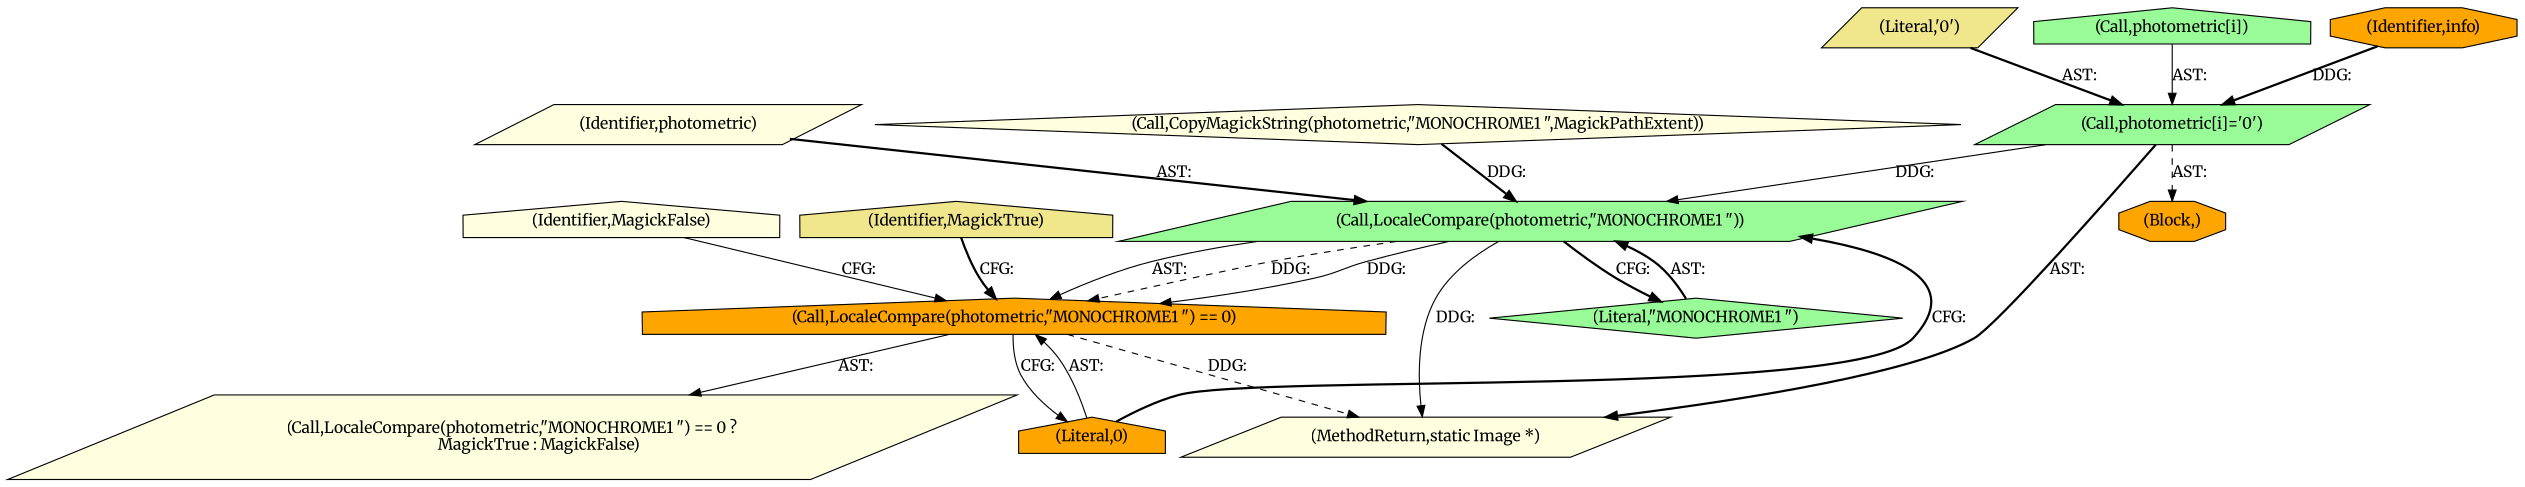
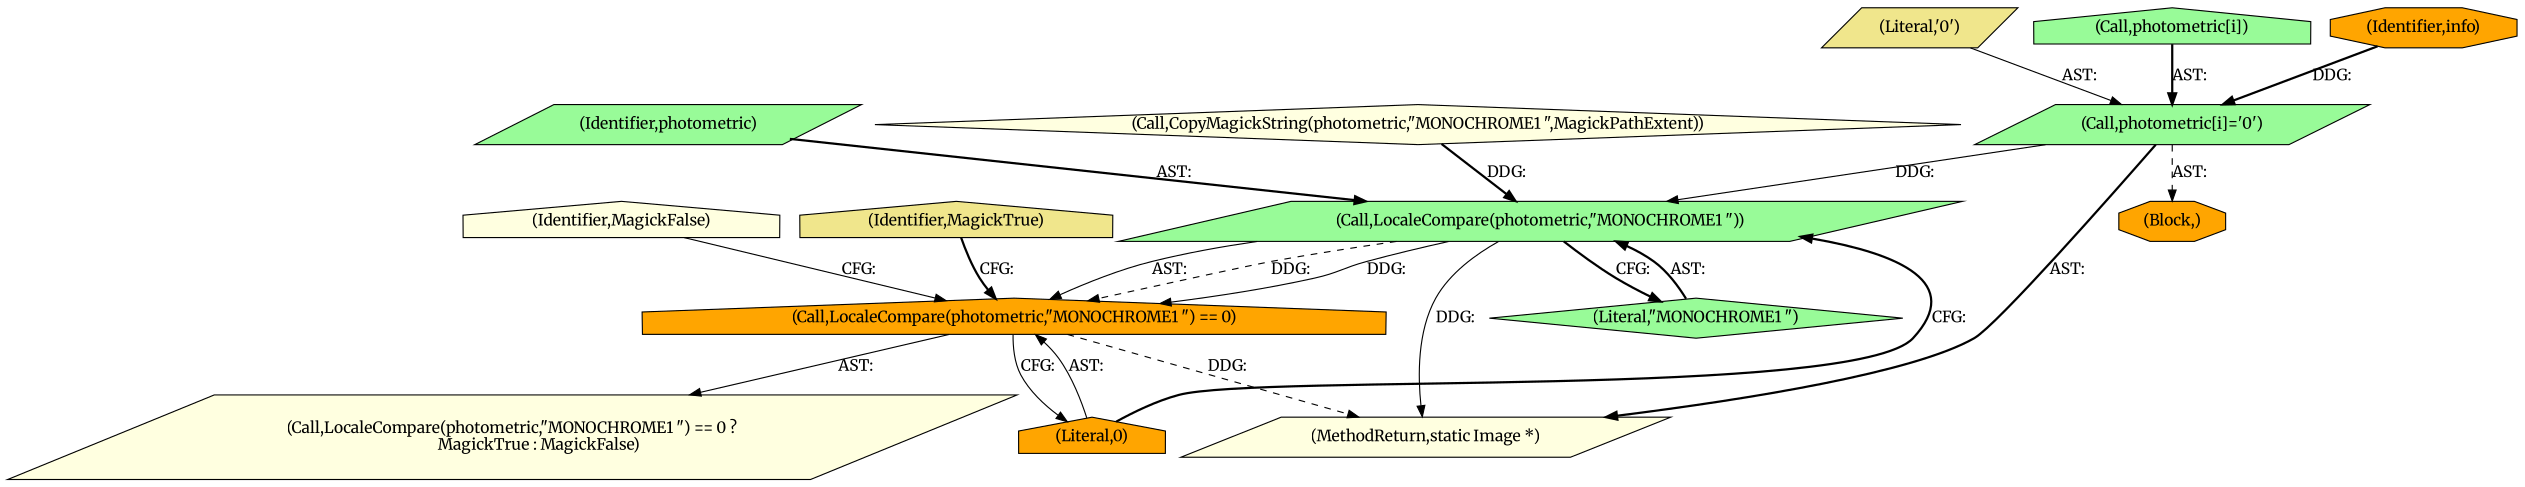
edge "(Call,photometric[i])" -> "(Call,photometric[i]='0')": style solid -> bold
edge "(Literal,'0')" -> "(Call,photometric[i]='0')": style bold -> solid
node "(Identifier,photometric)": fillcolor lightyellow -> palegreen
